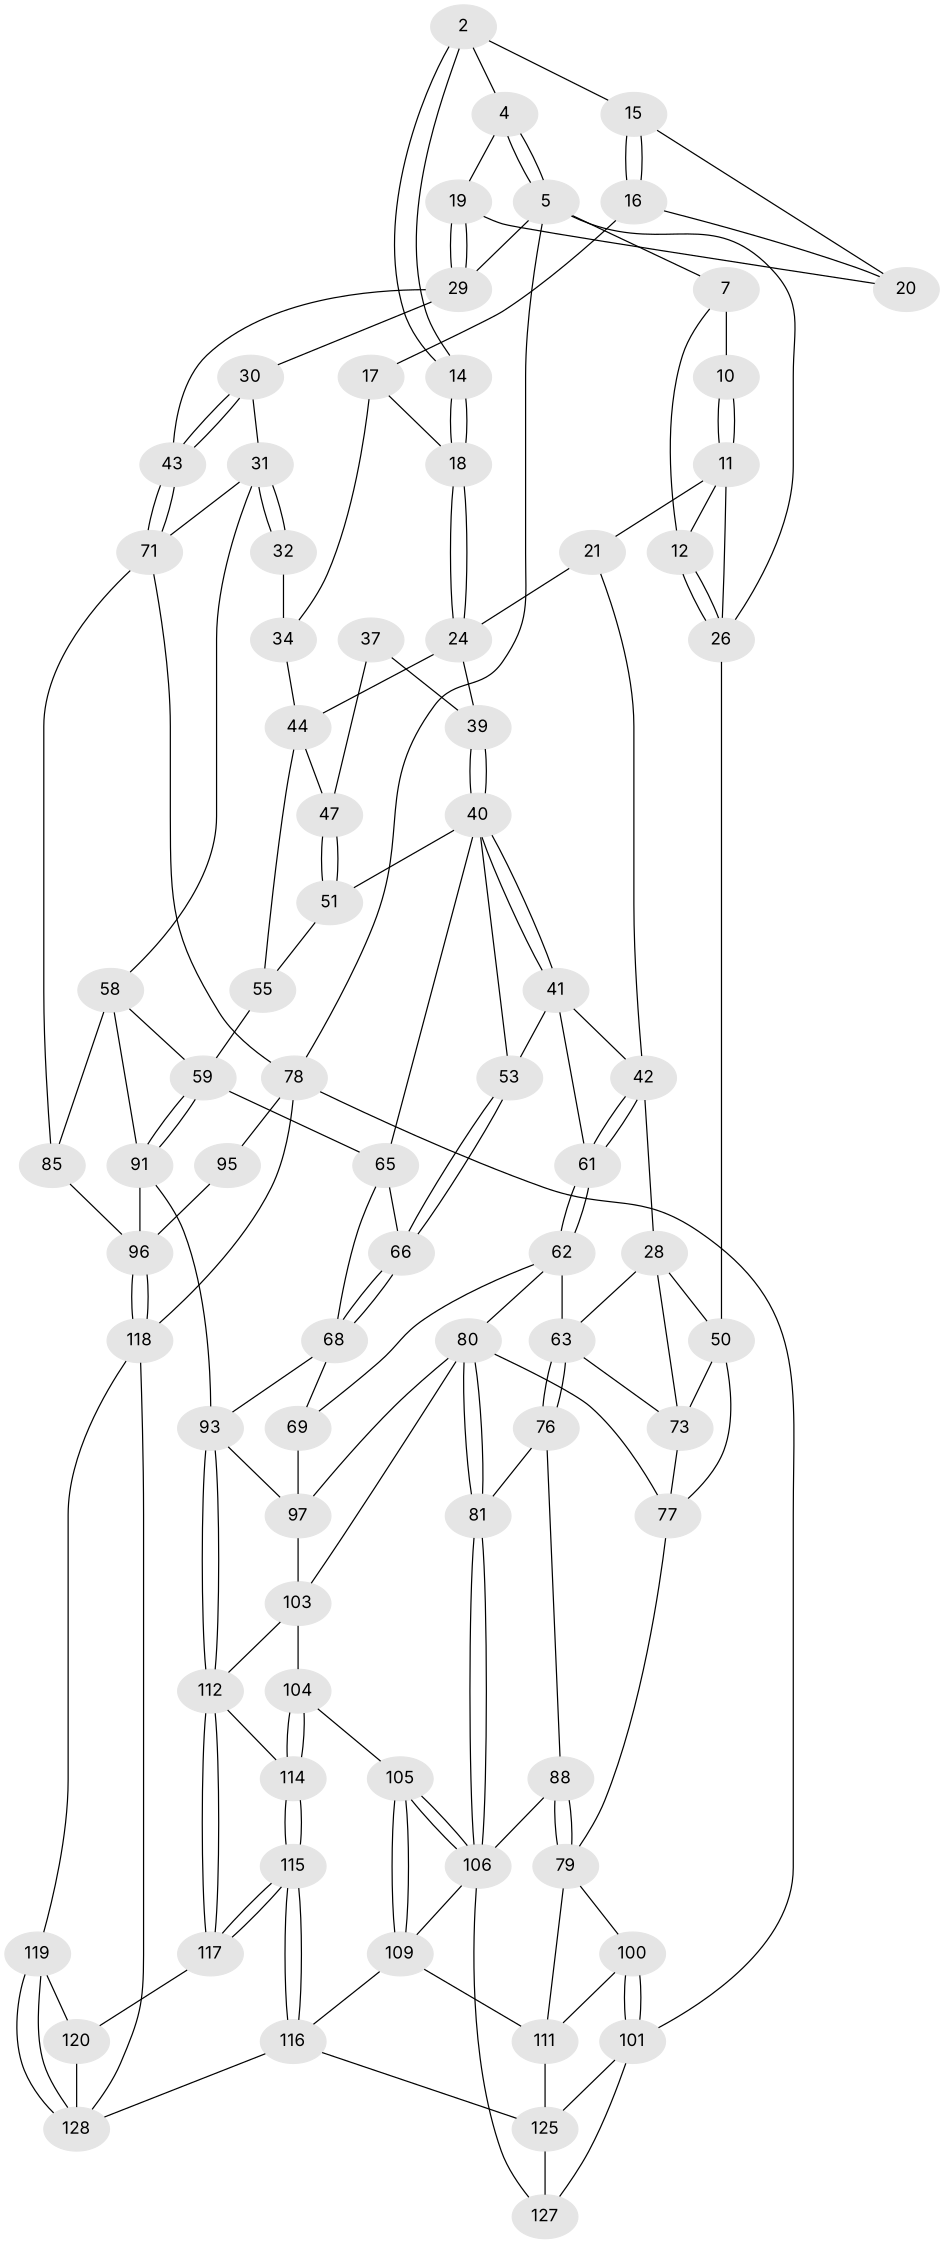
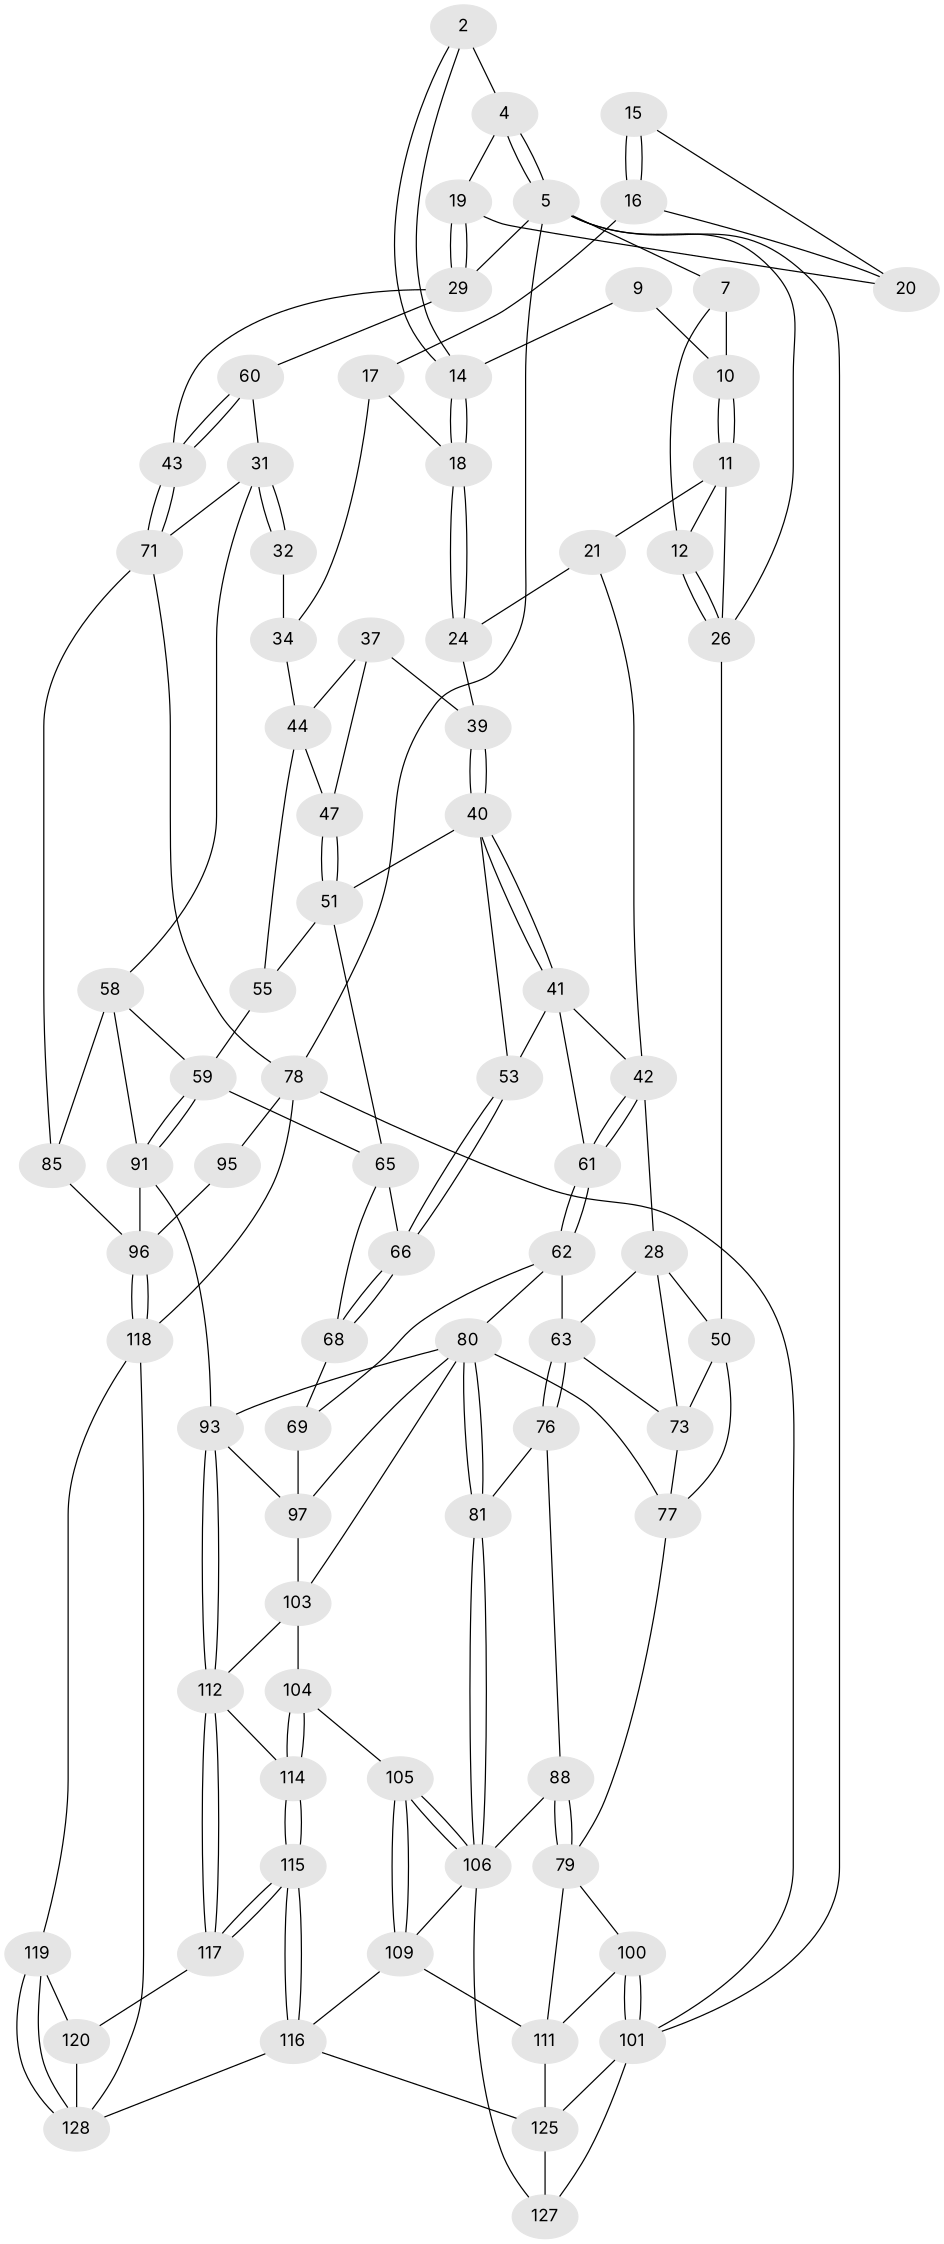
edge "2" -- "15": removed
node "9": added
node "30": label "30" -> "60"
edge "24" -- "44": now "37" -- "44"
edge "40" -- "65": now "51" -- "65"
edge "5" -- "101": added
edge "68" -- "93": now "80" -- "93"
